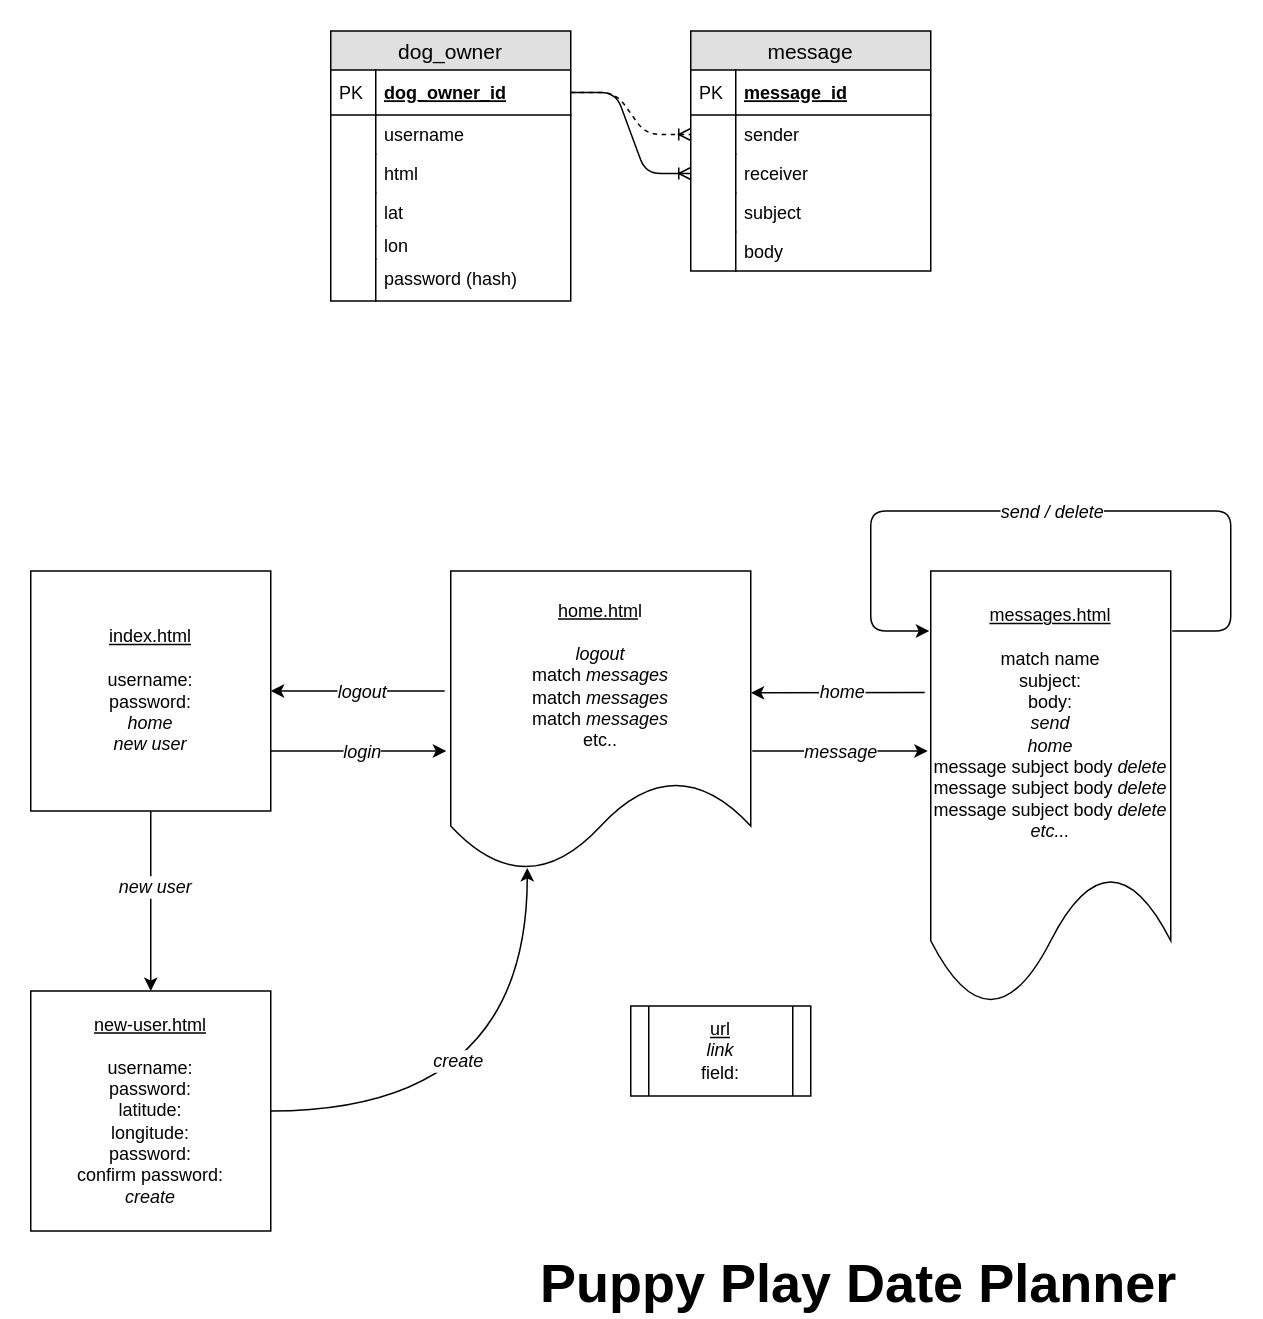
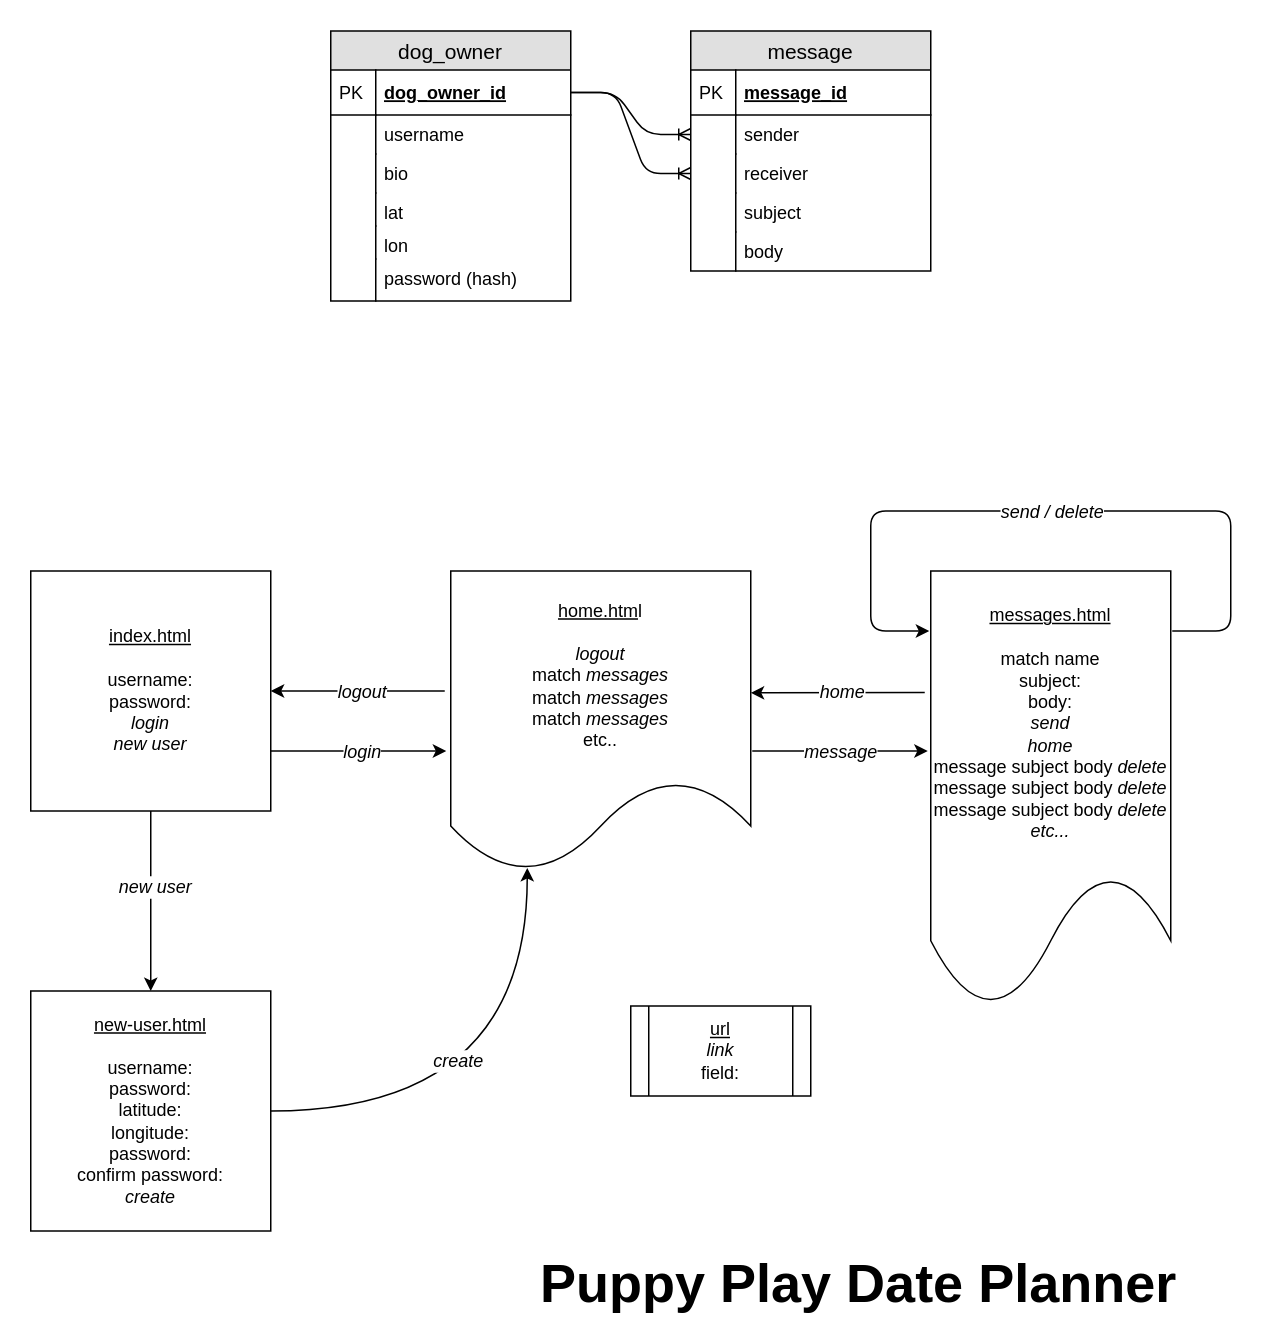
edge "dog_owner_id" -> "sender": style dashed -> solid
node "html": label "html" -> "bio"
node "index.html username: password: home new user": label "index.html username: password: home new user" -> "index.html username: password: login new user"
